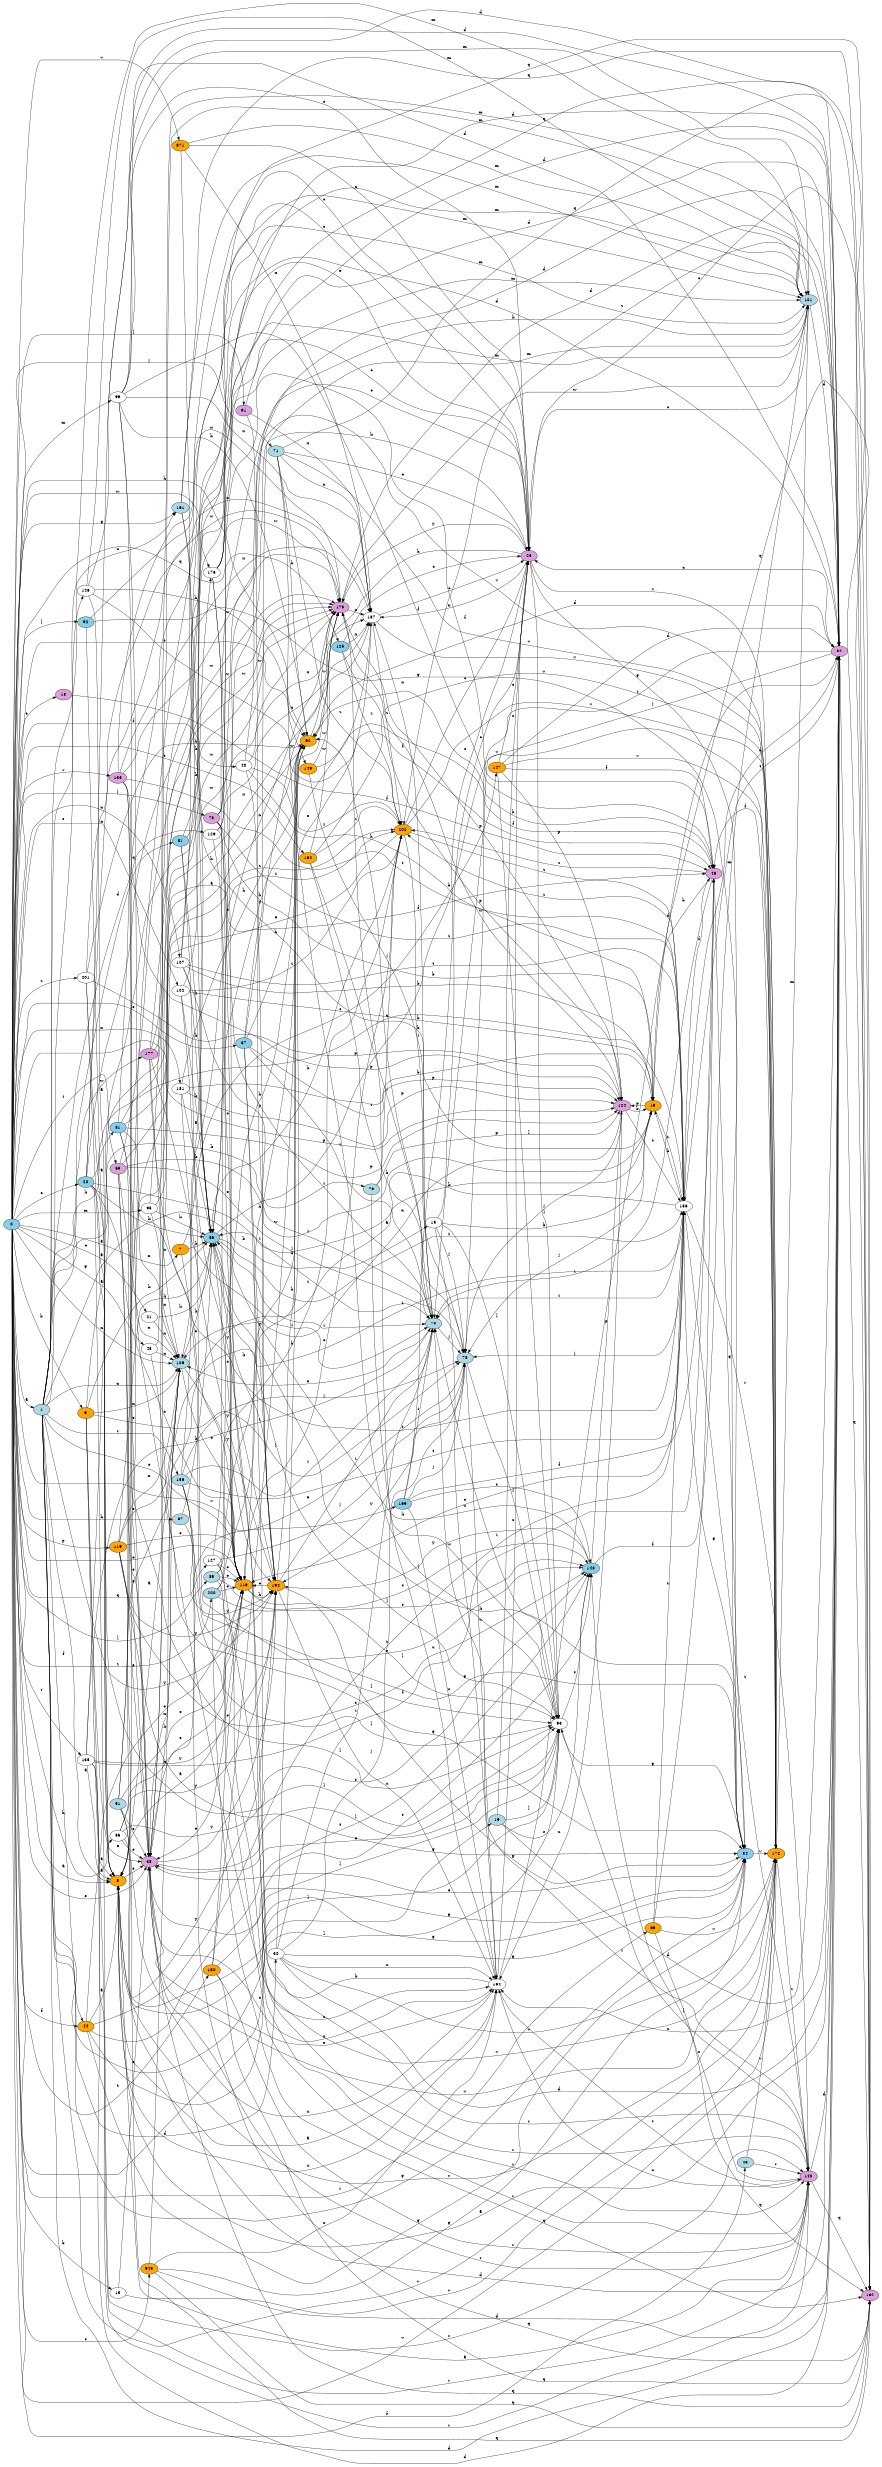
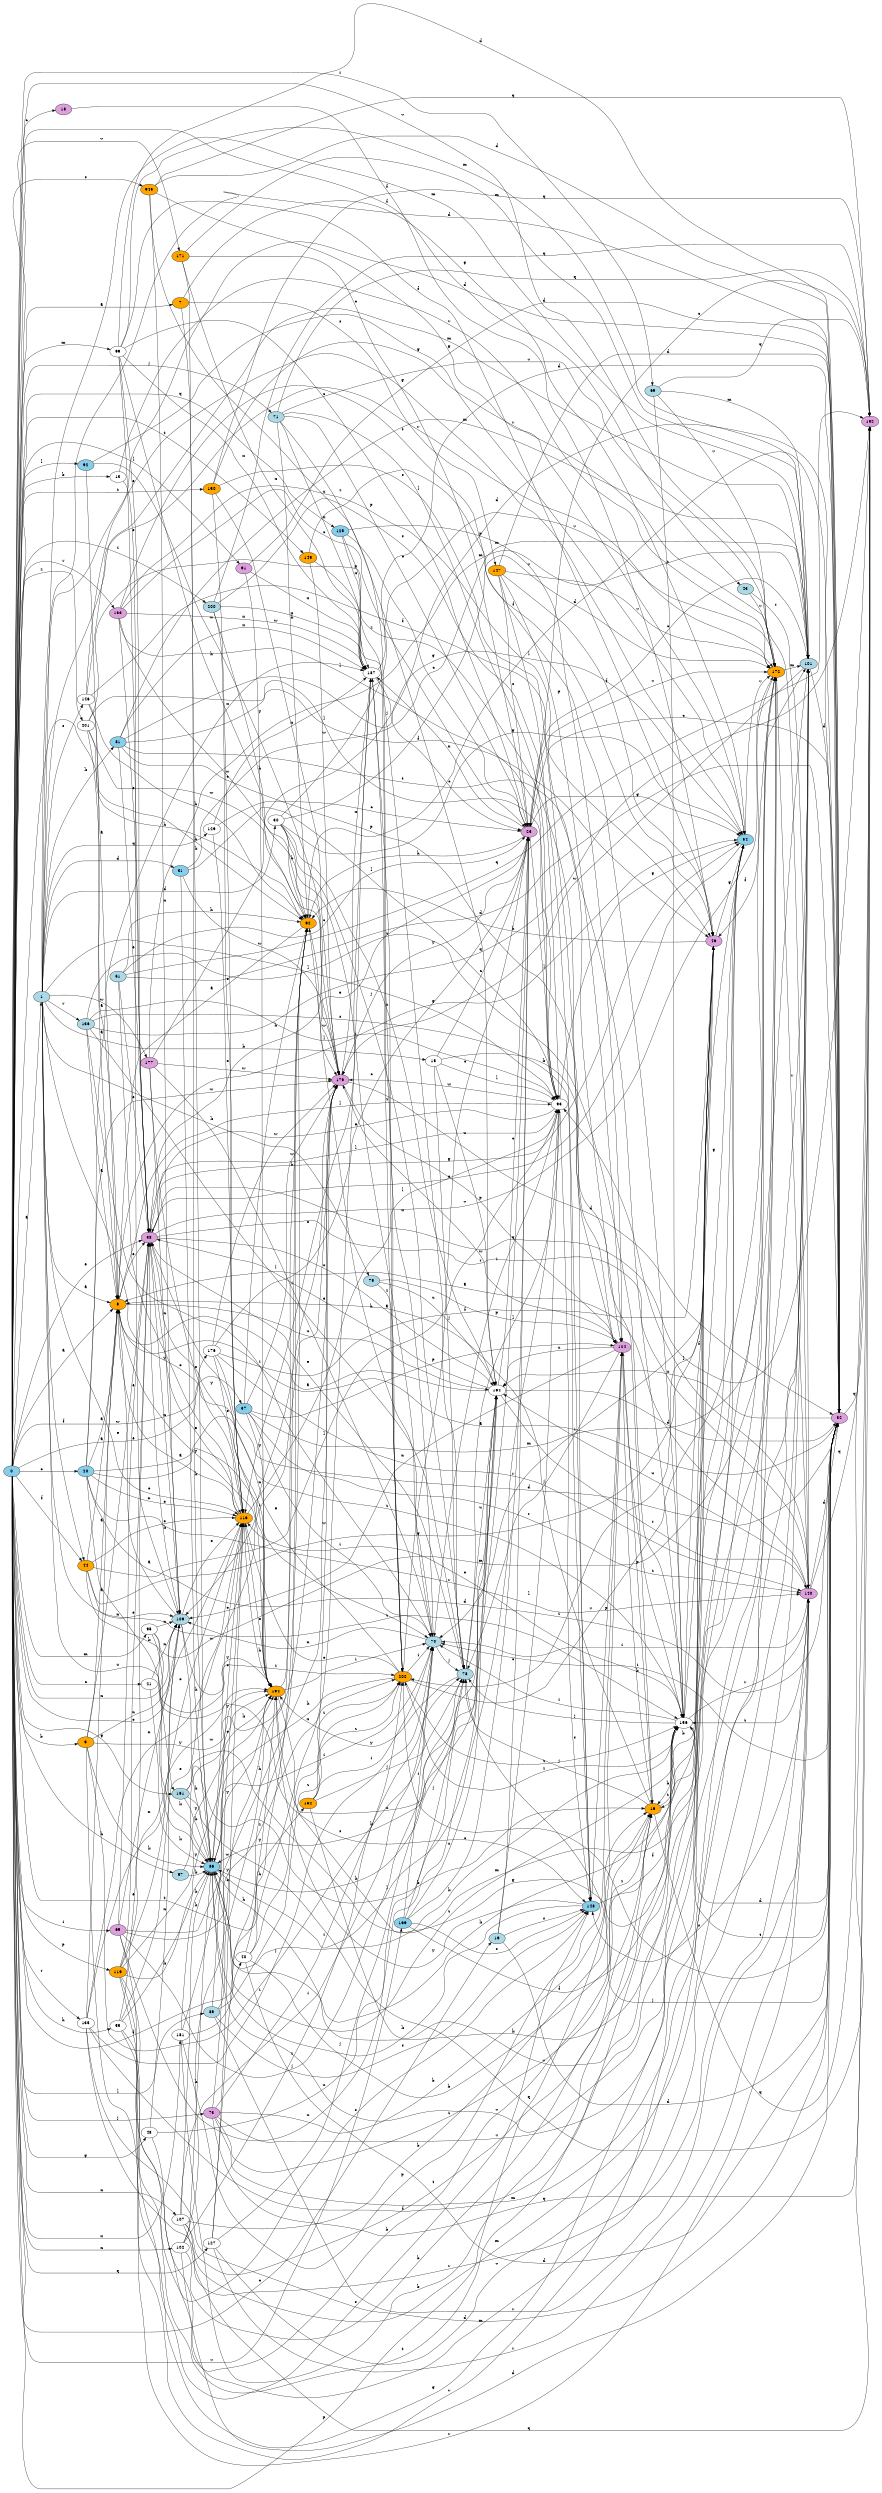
node "571": label "571" -> "171"
edge "136" -> "176": now "136" -> "8"
node "69": fillcolor orange -> lightblue
